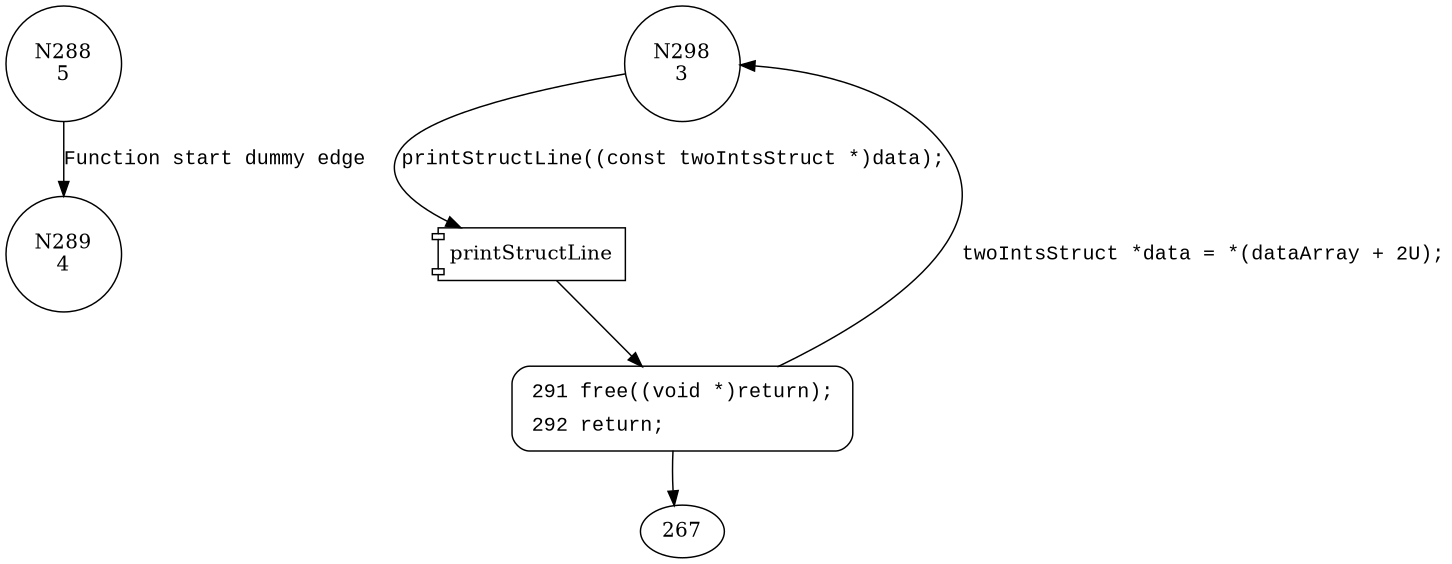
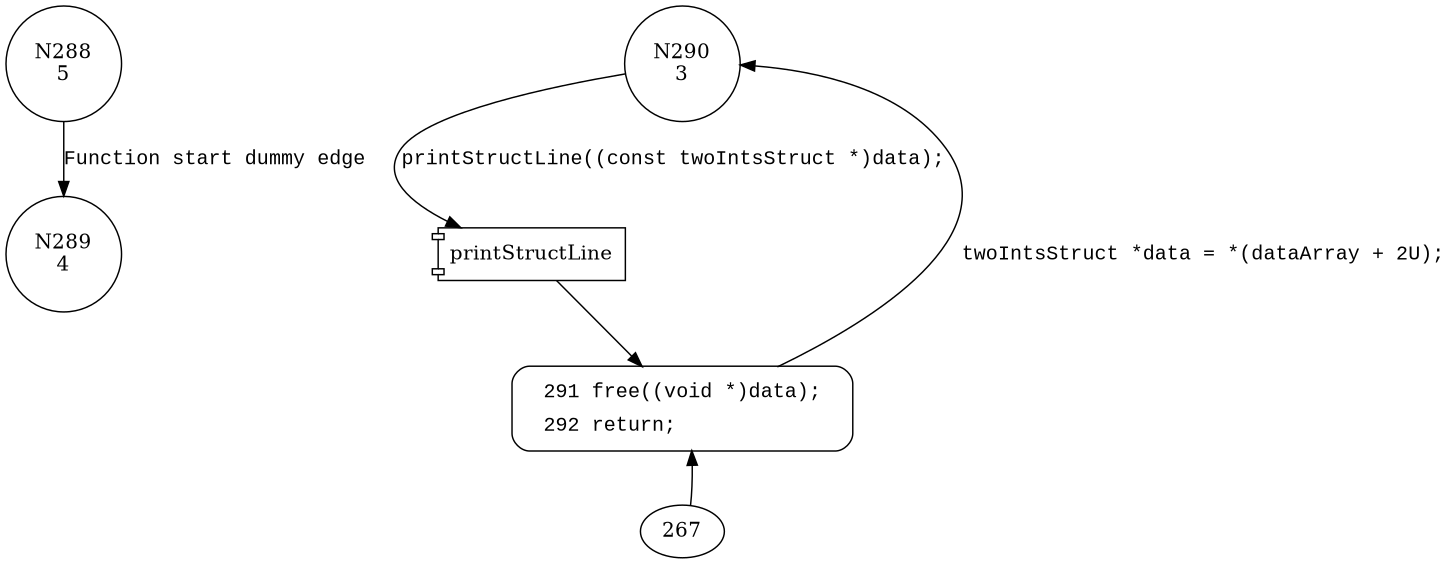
node "N298 3": label "N298 3" -> "N290 3"
node "291": text "free((void *)return);" -> "free((void *)data);"
edge "291" -> "267": reversed
